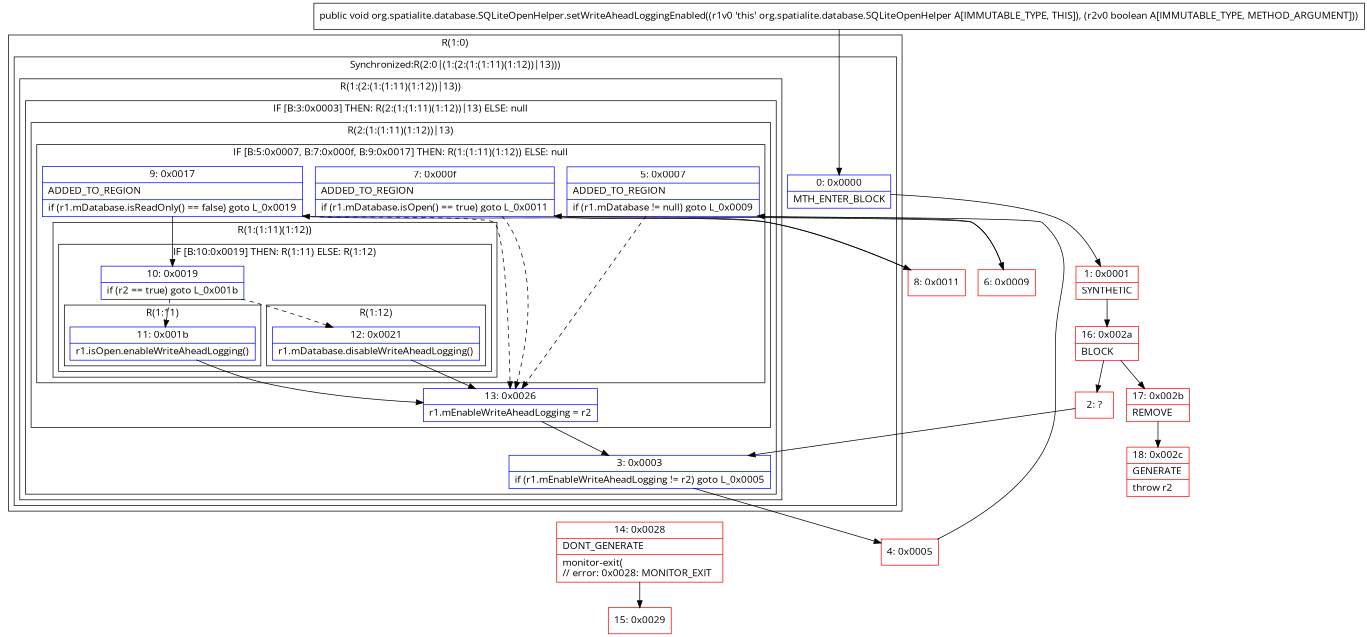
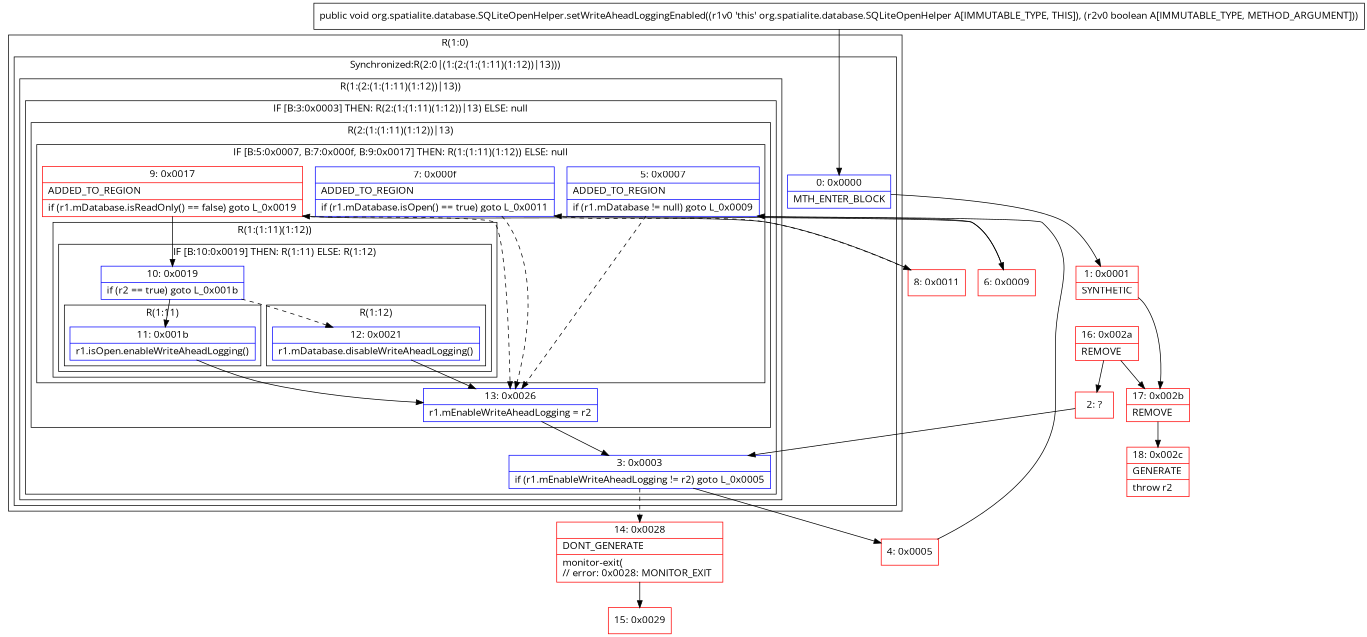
node "9: 0x0017": color blue -> red
edge "7: 0x000f" -> "8: 0x0011": style solid -> dashed
edge "1: 0x0001" -> "16: 0x002a": now "1: 0x0001" -> "17: 0x002b"
edge "10: 0x0019" -> "11: 0x001b": style dashed -> solid
node "16: 0x002a": text "BLOCK" -> "REMOVE"
edge "3: 0x0003" -> "14: 0x0028": added
